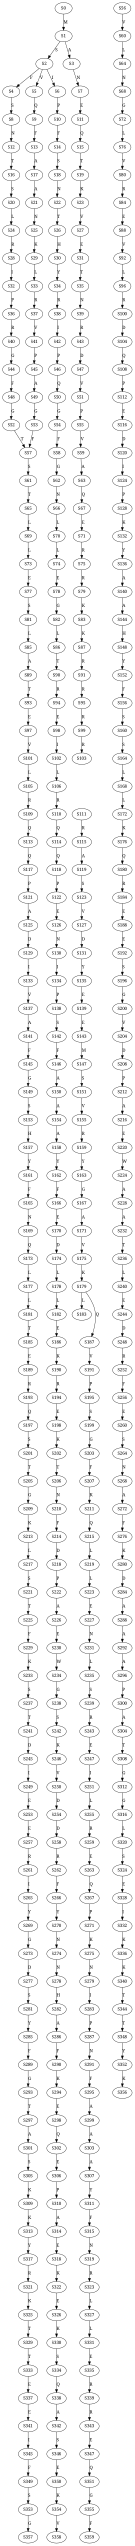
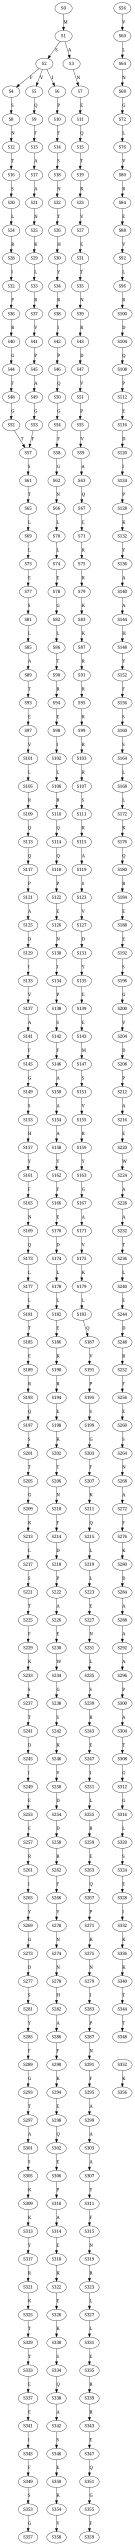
node "S107": added
edge "S179" -> "S187": now "S183" -> "S187"
edge "S348" -> "S352": removed, label "Y"
